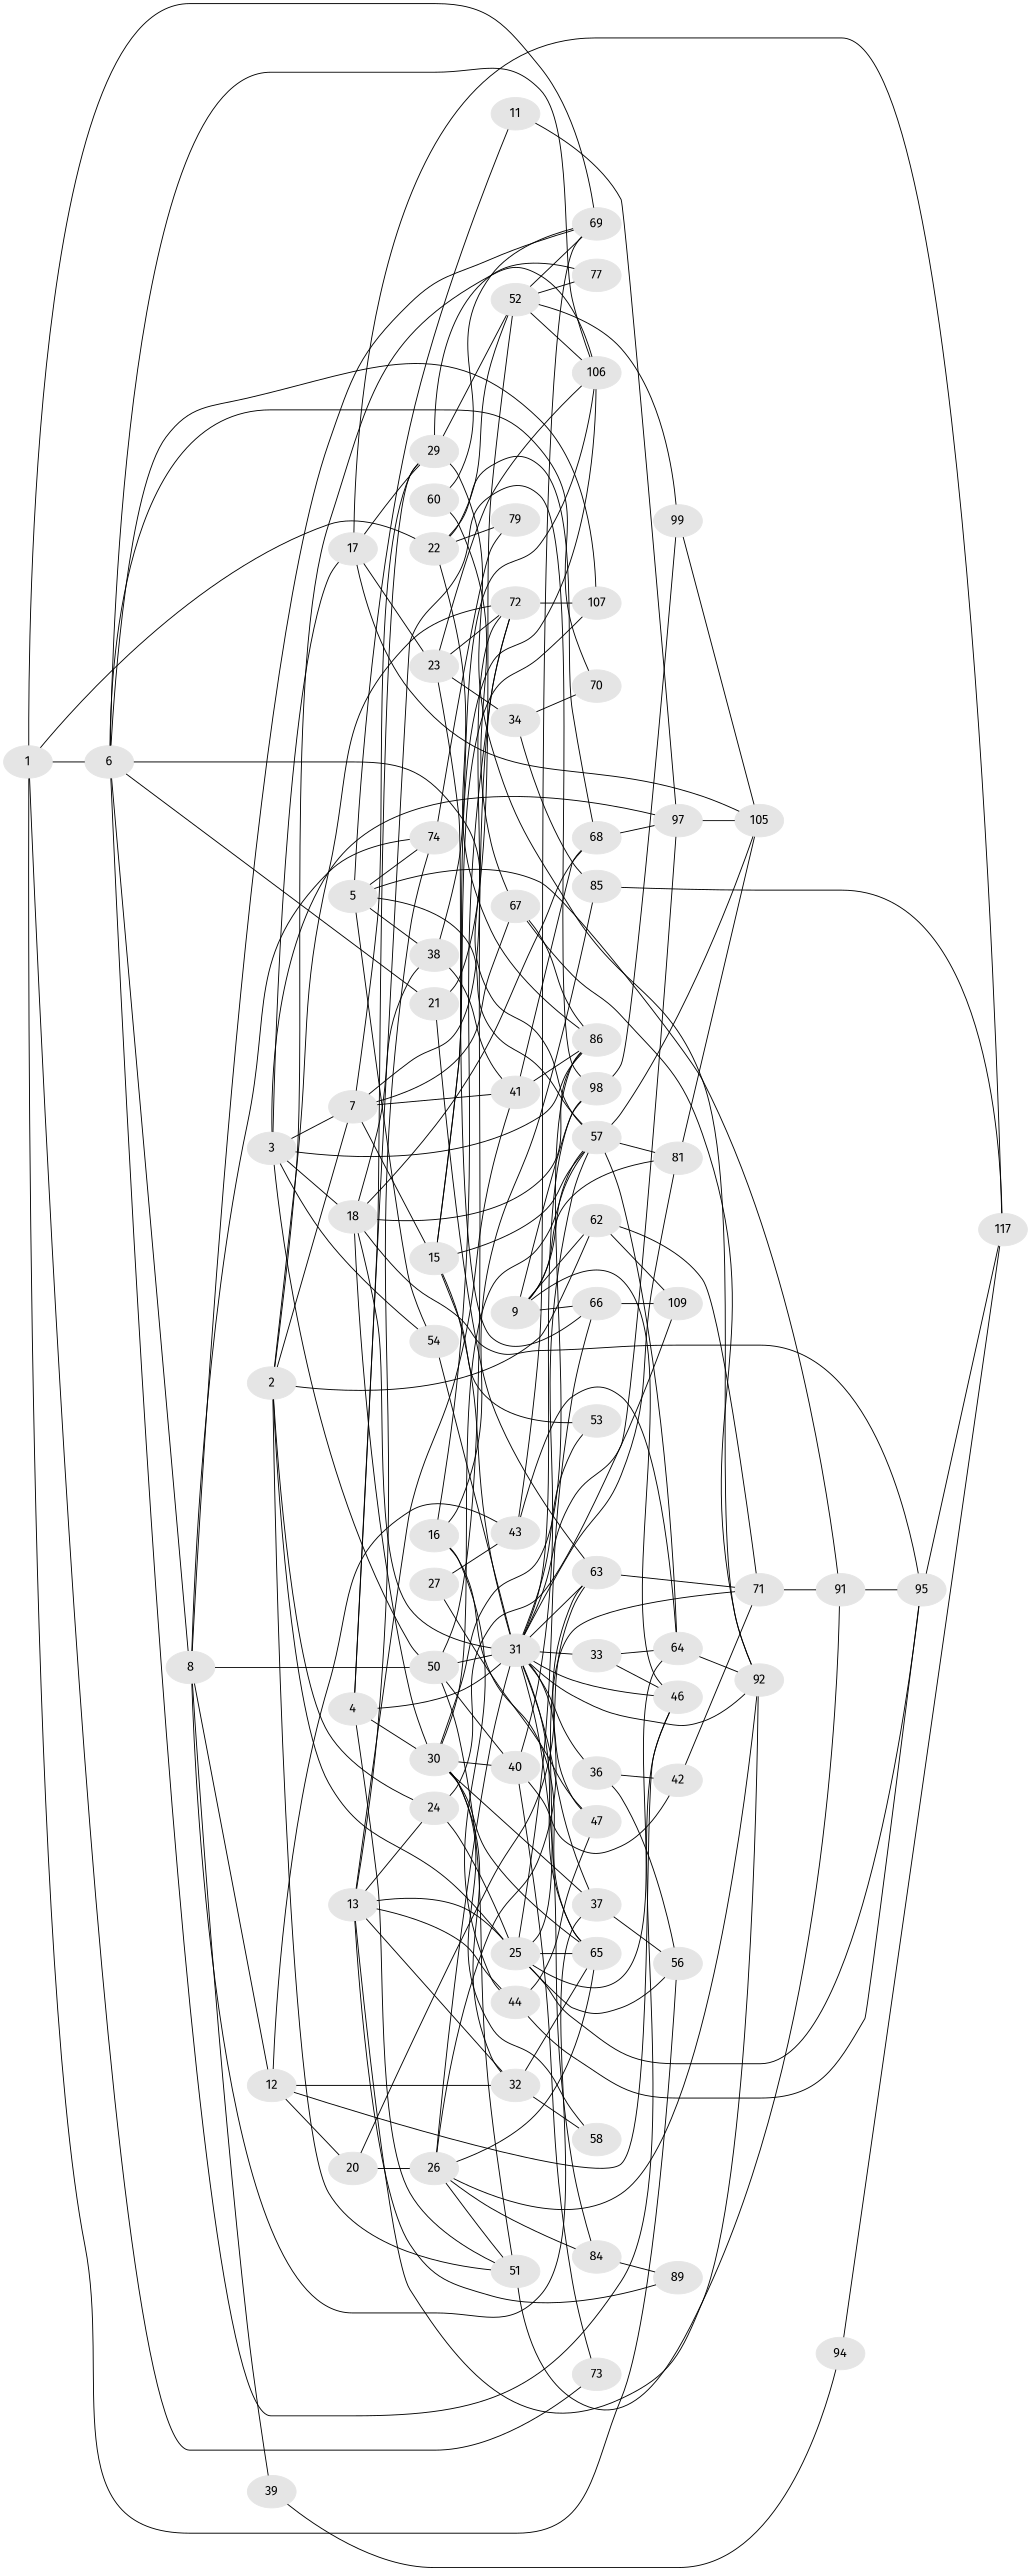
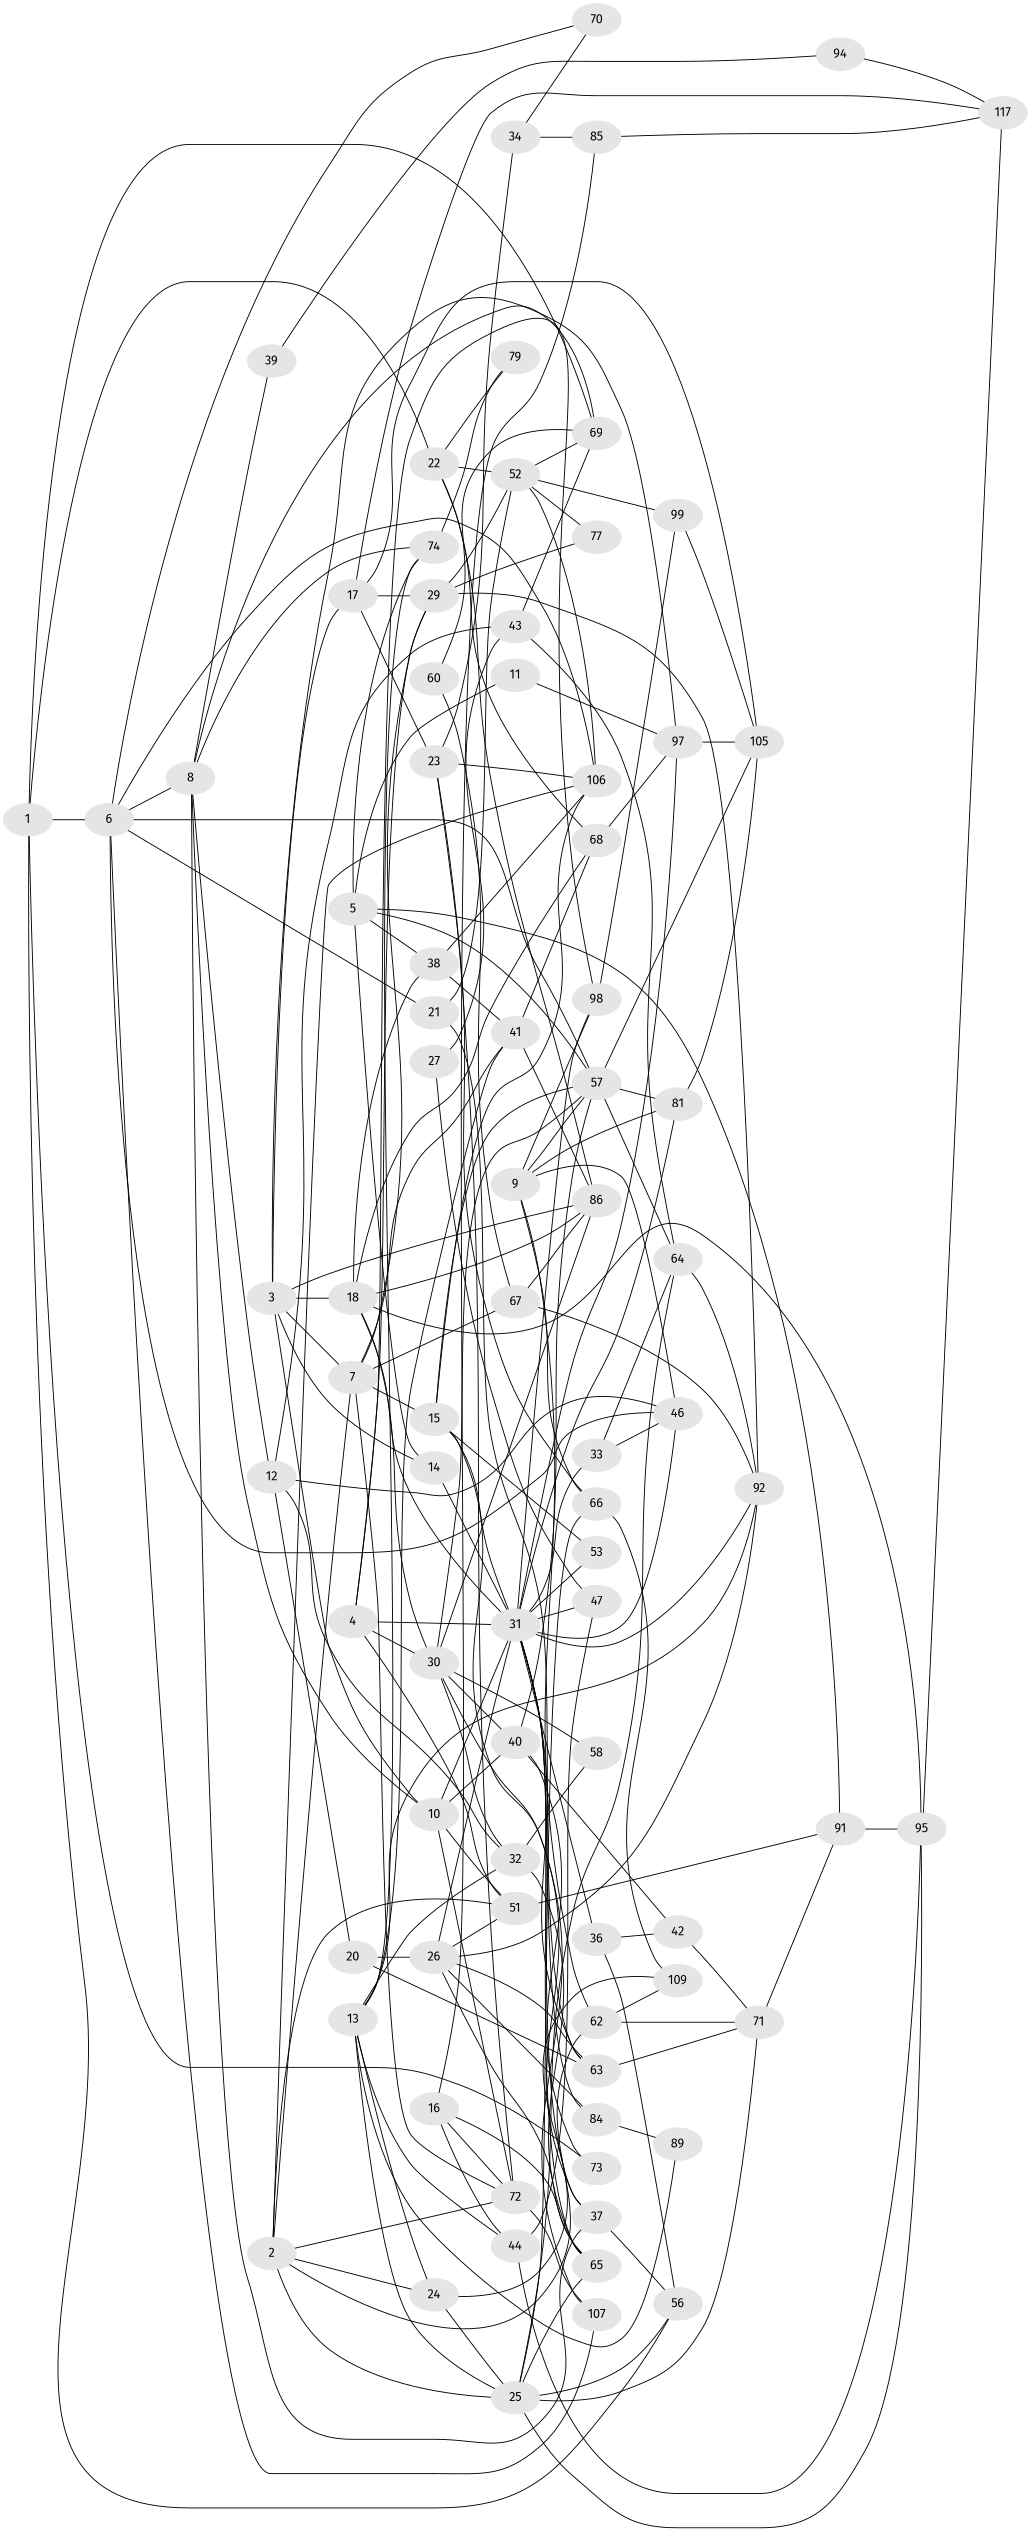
node "54": label "54" -> "14"
node "50": label "50" -> "10"
edge "30" -- "65": removed
